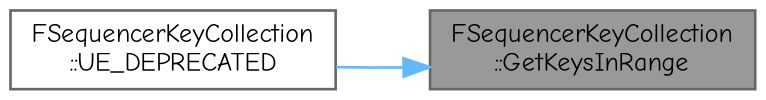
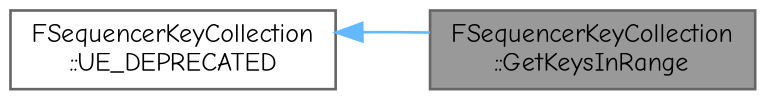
edge "FSequencerKeyCollection ::UE_DEPRECATED" -> "FSequencerKeyCollection ::GetKeysInRange": reversed
